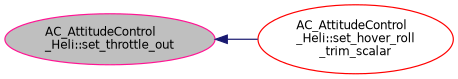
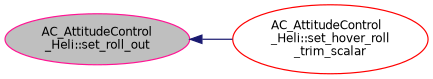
node "AC_AttitudeControl _Heli::set_throttle_out": label "AC_AttitudeControl _Heli::set_throttle_out" -> "AC_AttitudeControl _Heli::set_roll_out"
